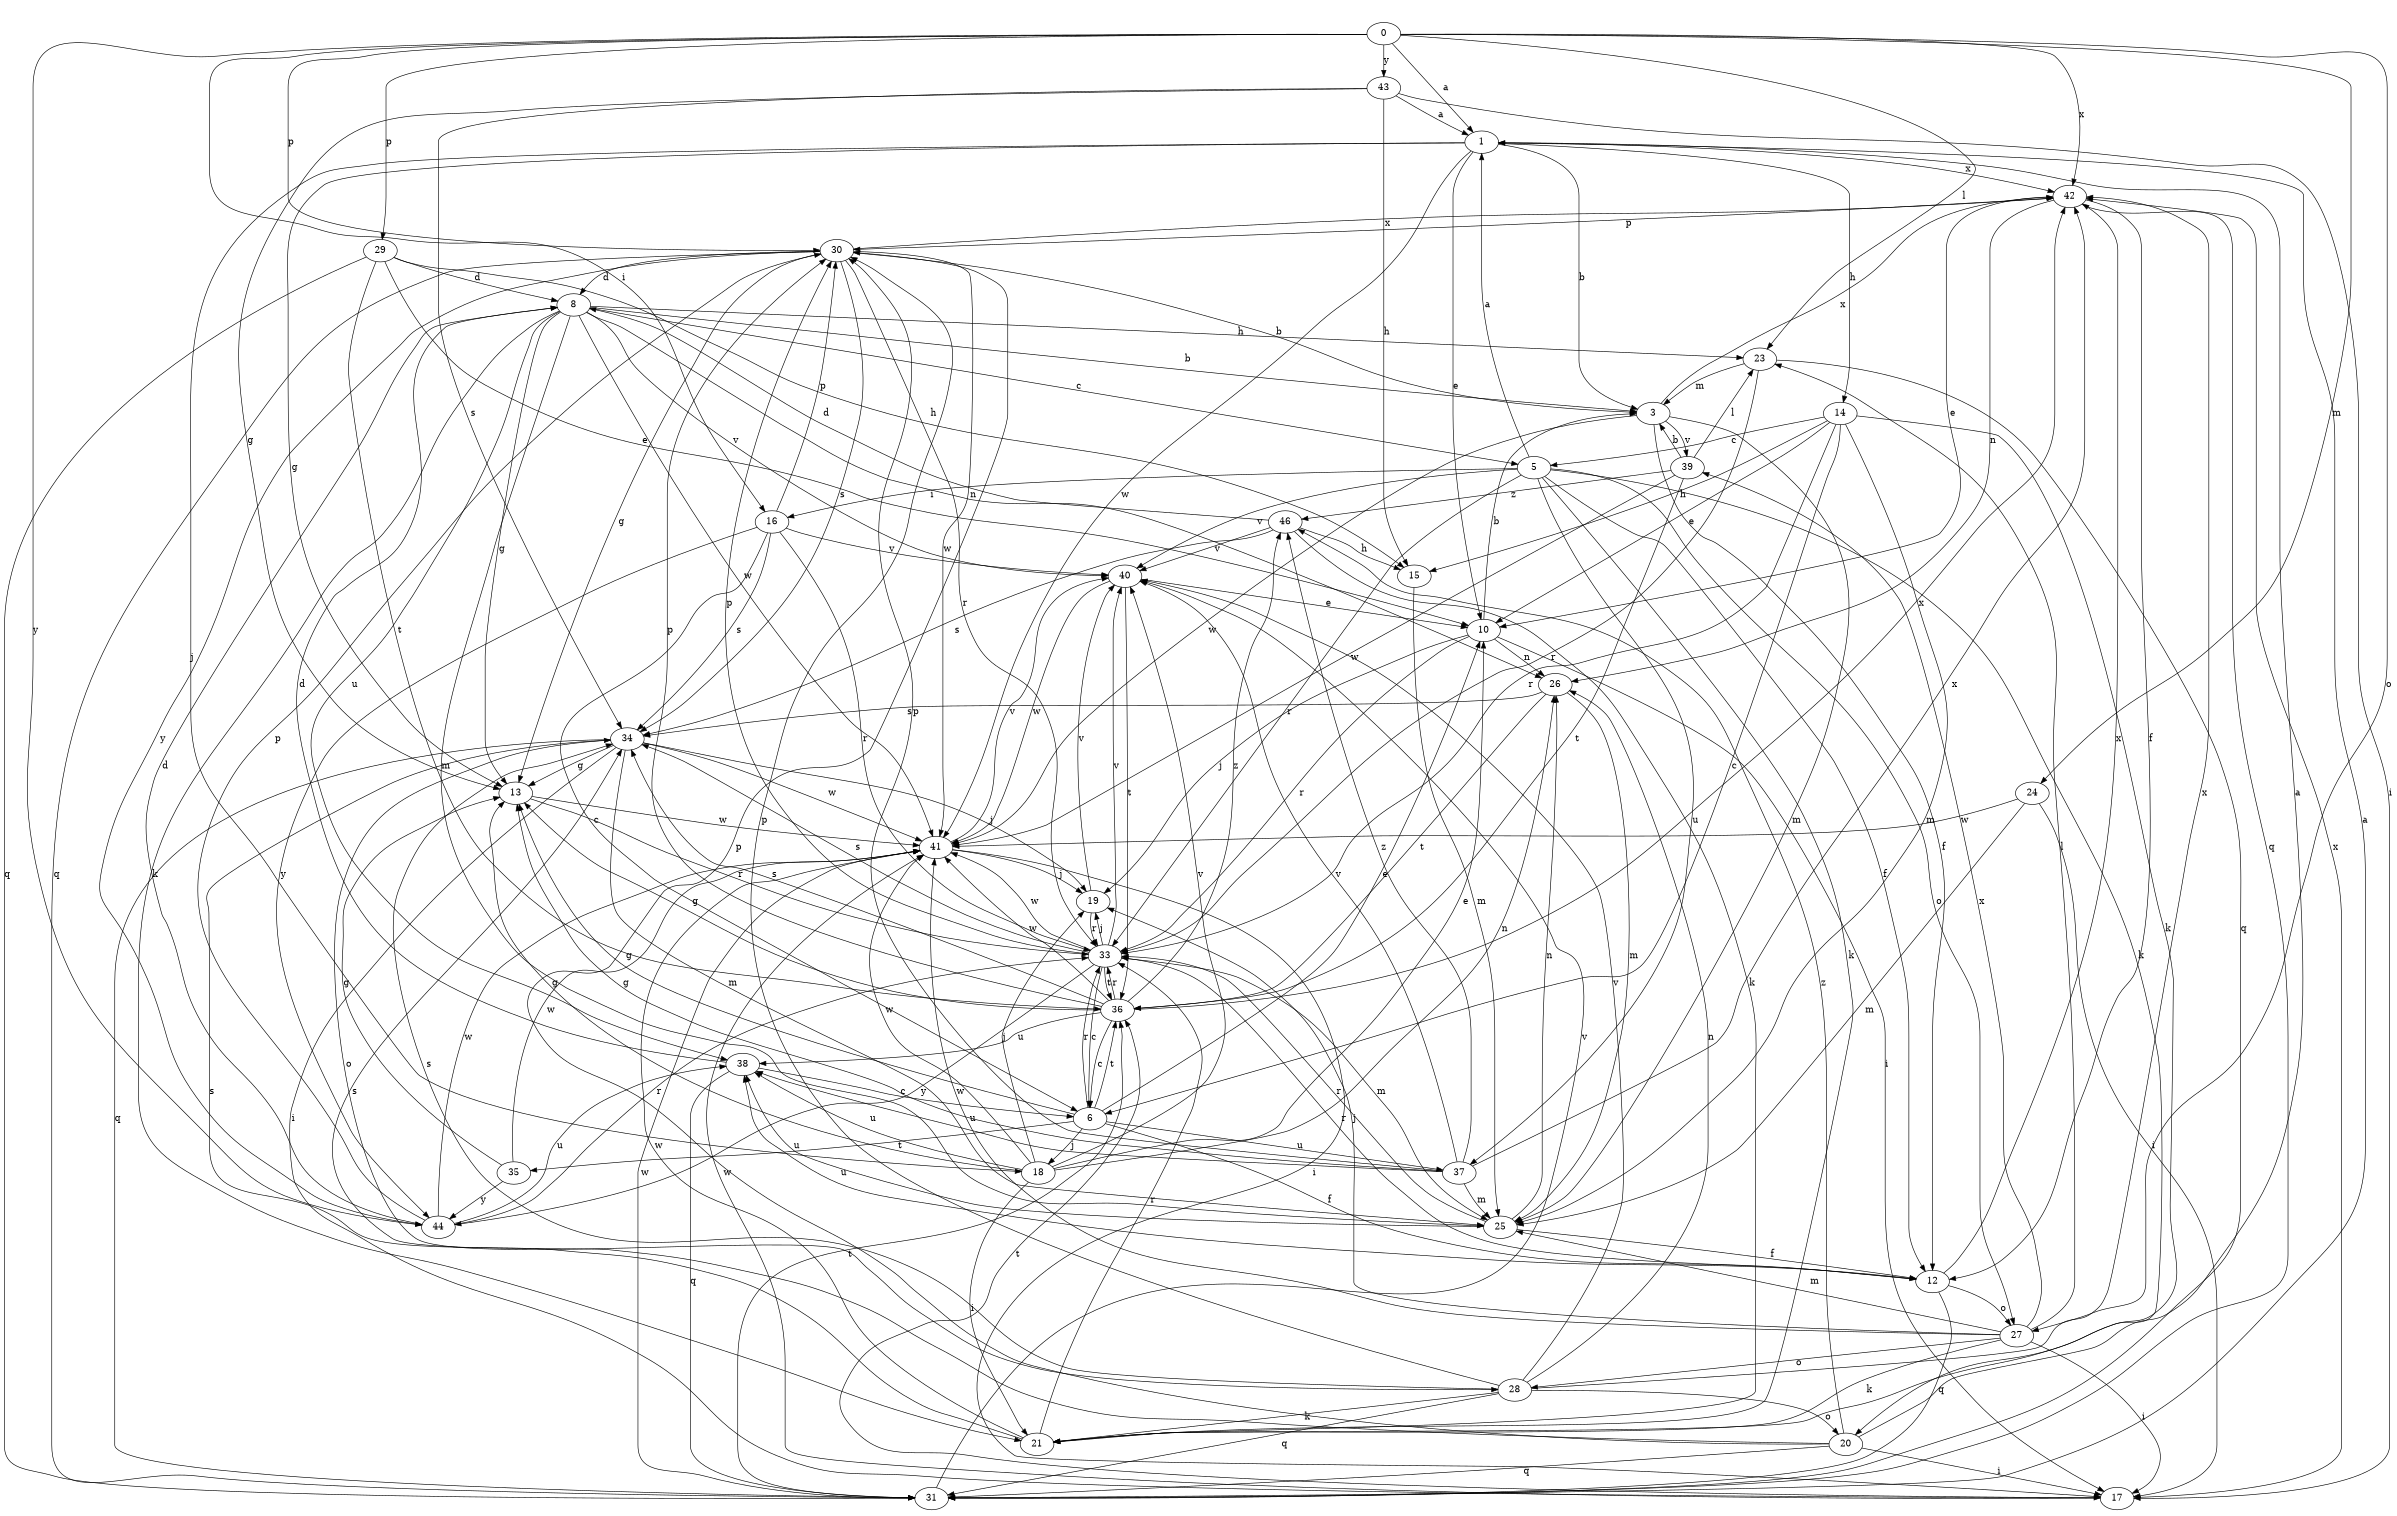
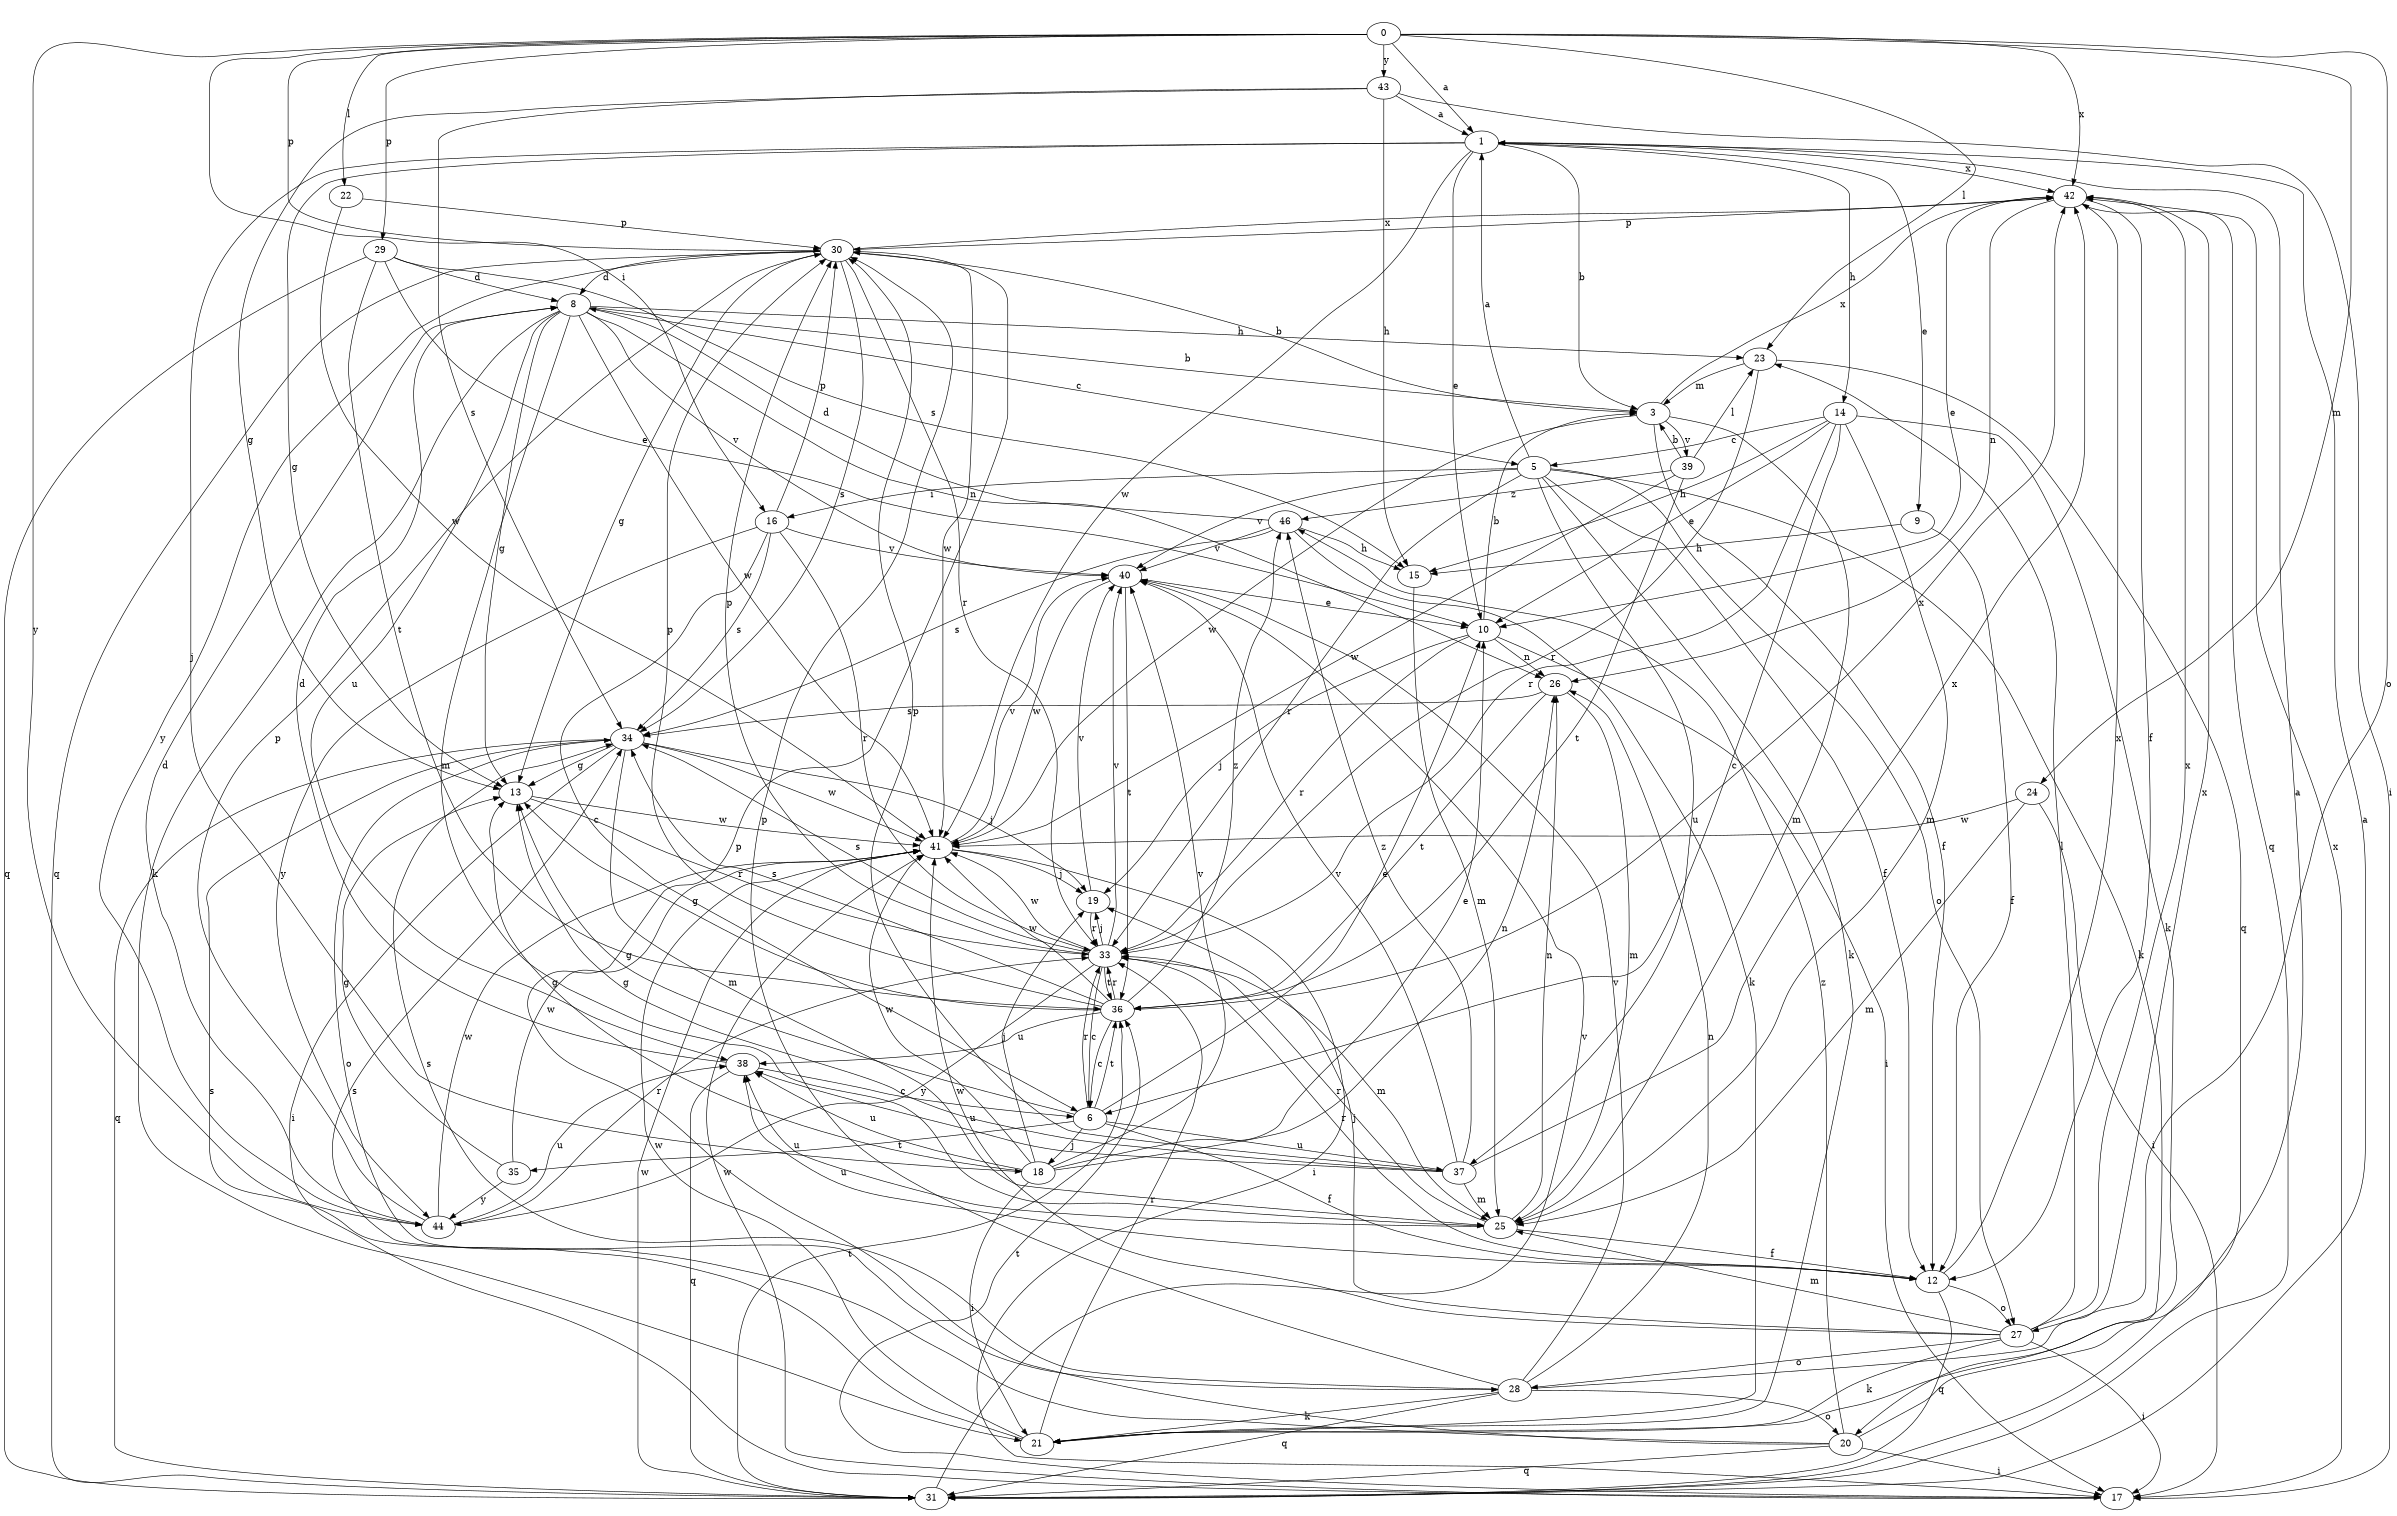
node "22": added
edge "29" -> "15": label "h" -> "s"
node "9": added
edge "27" -> "39": now "27" -> "42"
